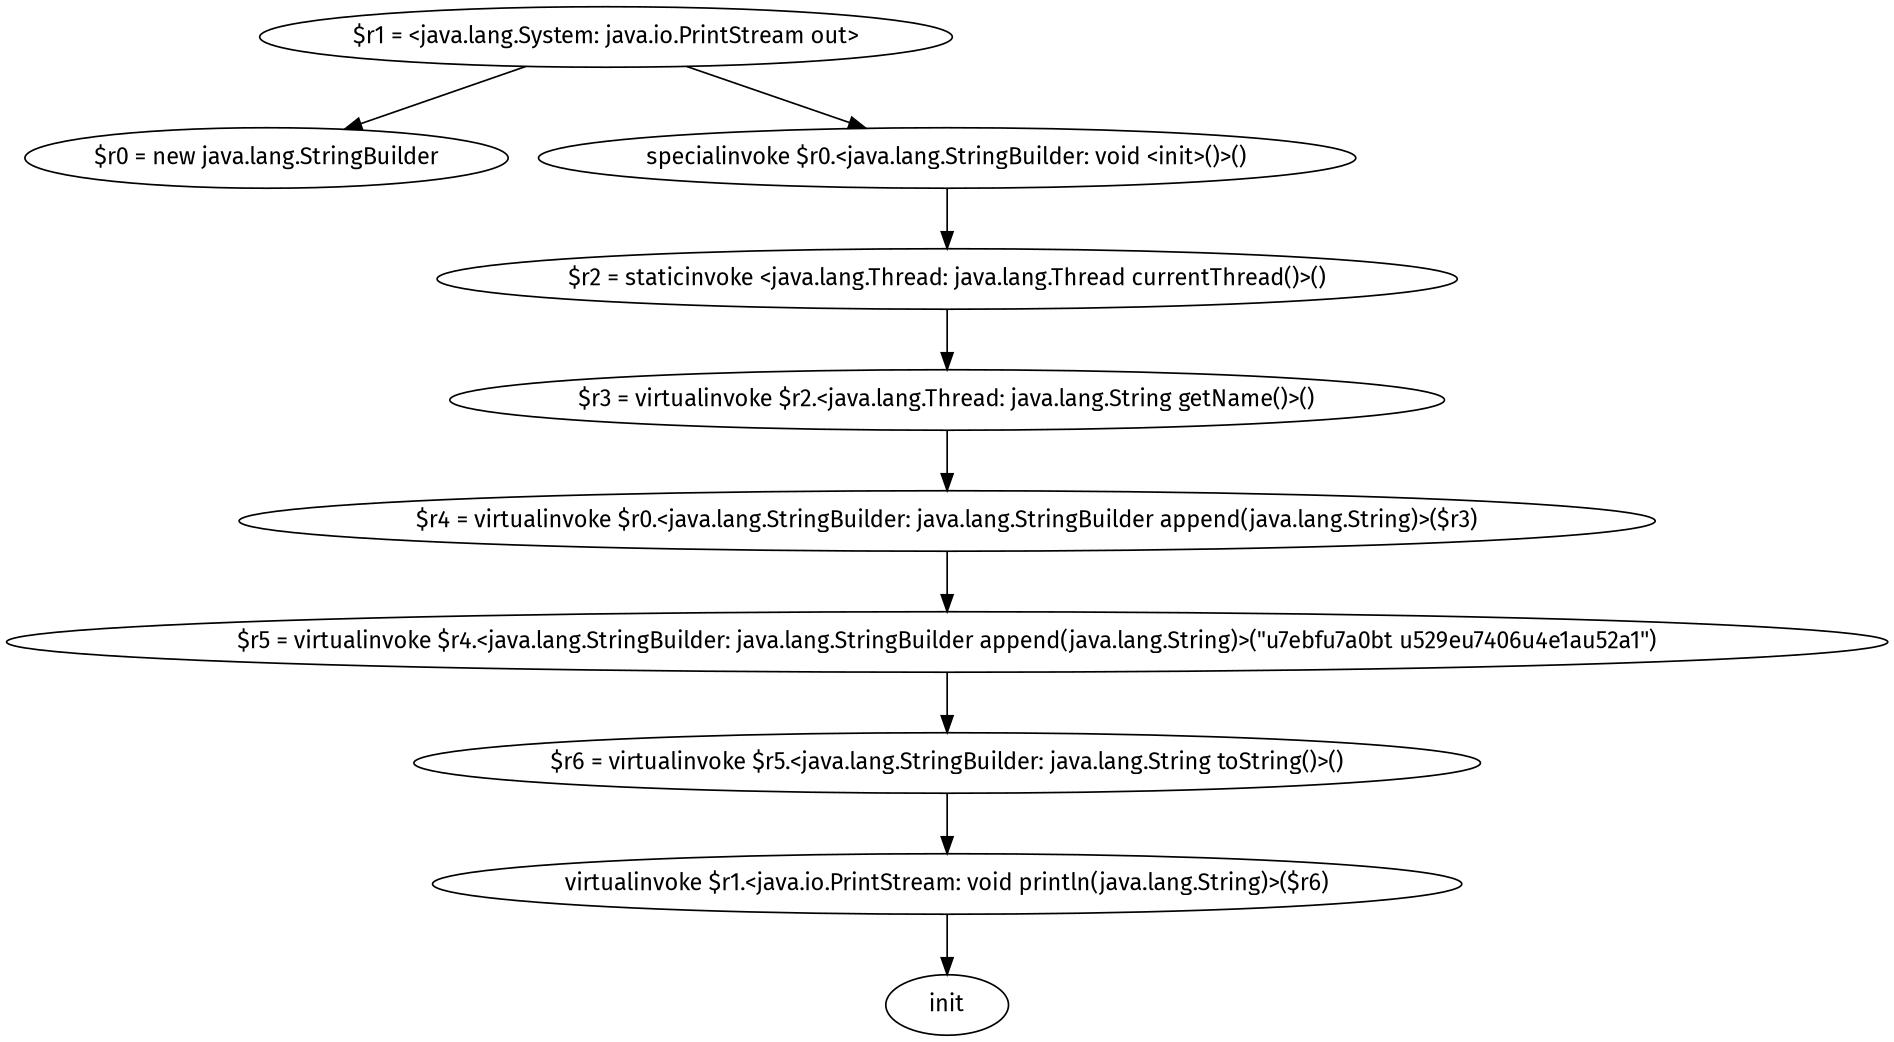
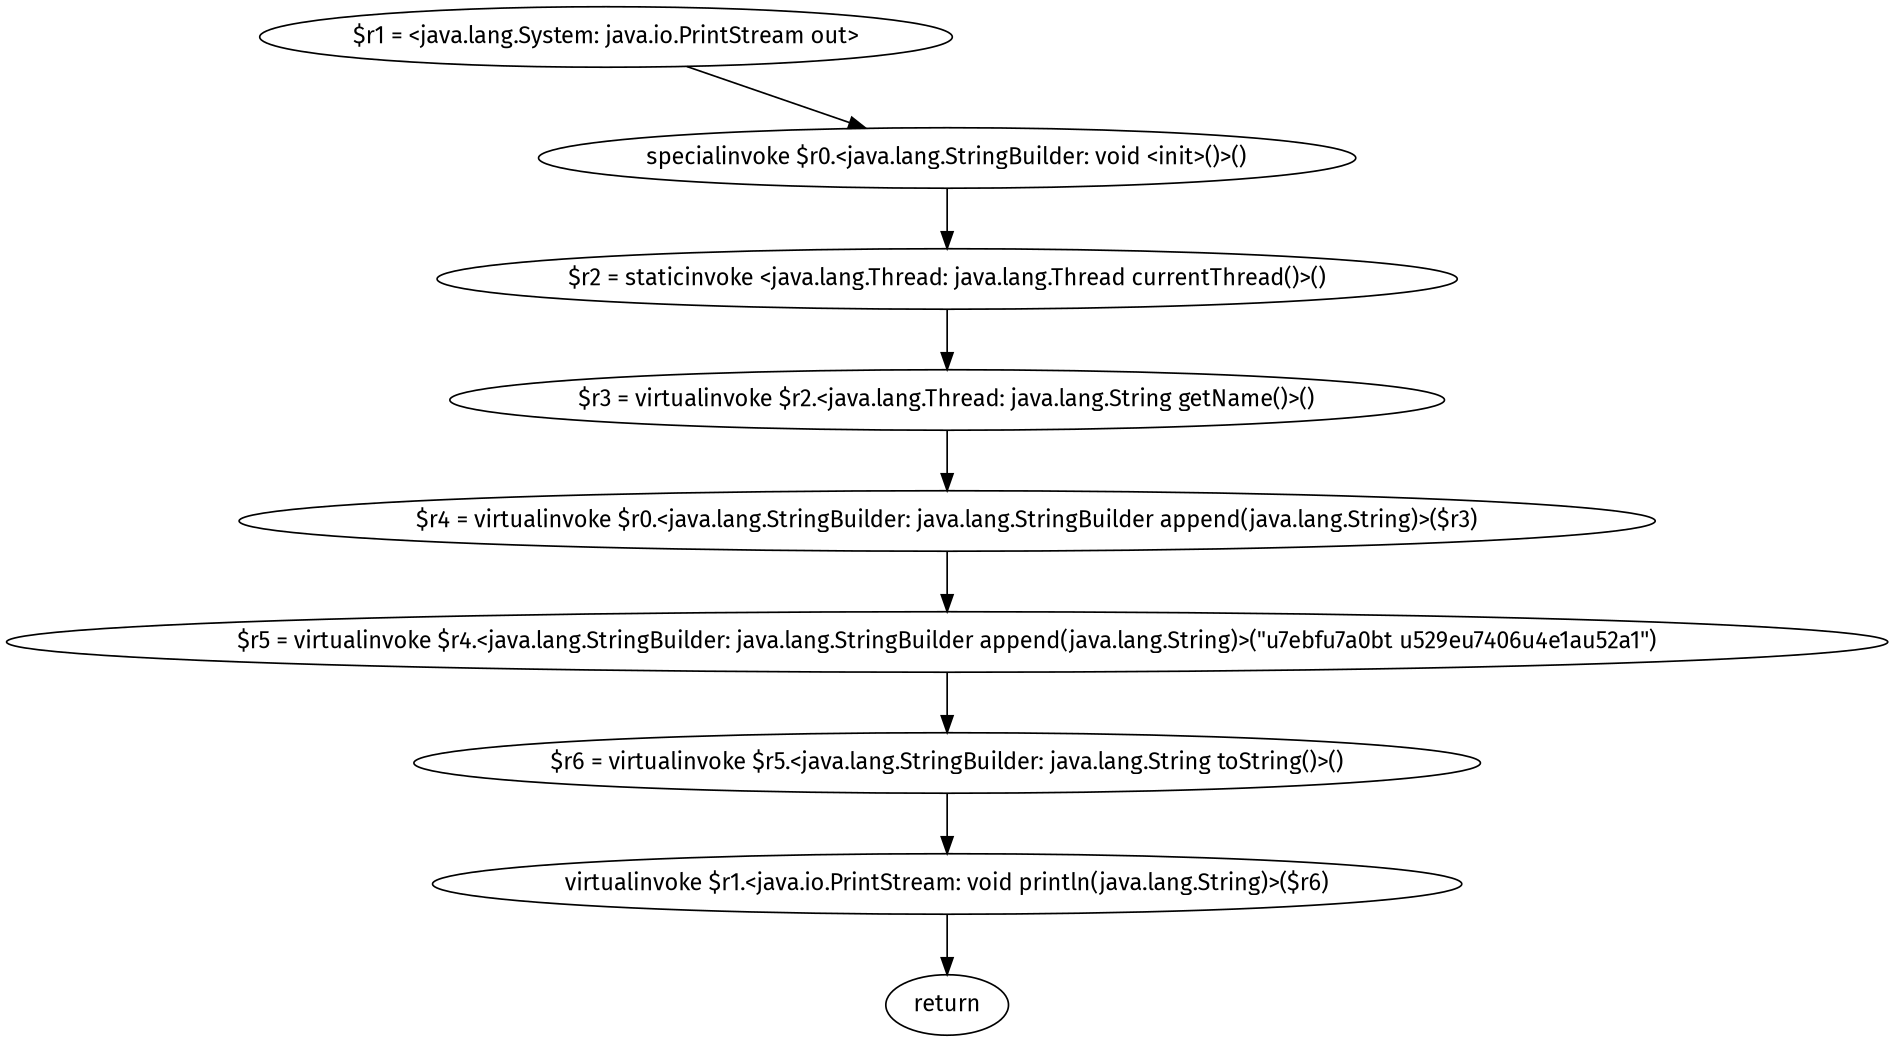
node "$r0 = new java.lang.StringBuilder": removed
node "init": label "init" -> "return"
